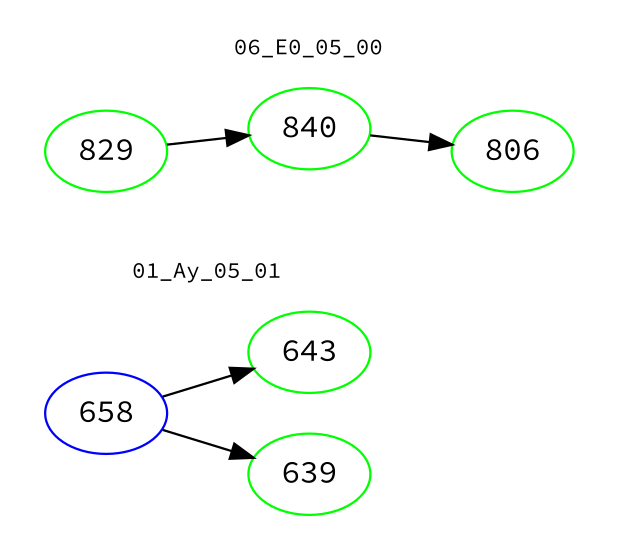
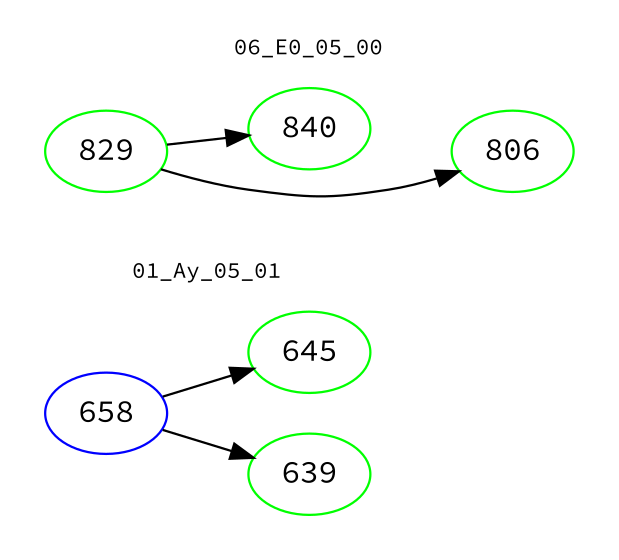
edge "840" -> "806": now "829" -> "806"
node "643": label "643" -> "645"
